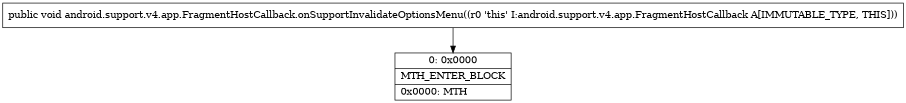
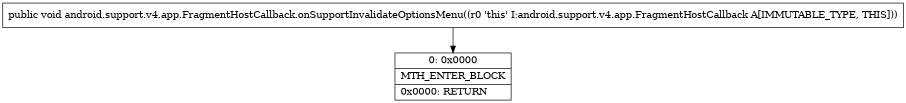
node "0: 0x0000": text "0x0000: MTH" -> "0x0000: RETURN"
